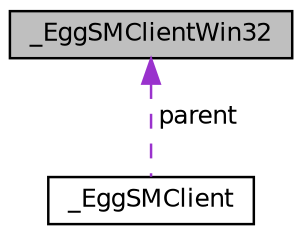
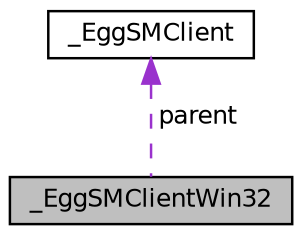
edge "_EggSMClient" -> "_EggSMClientWin32": reversed
